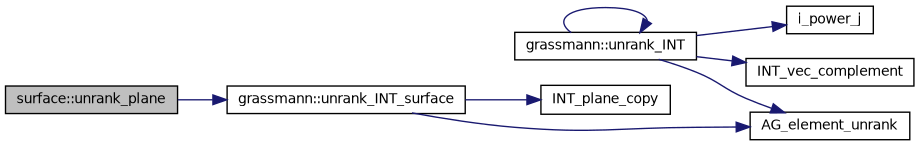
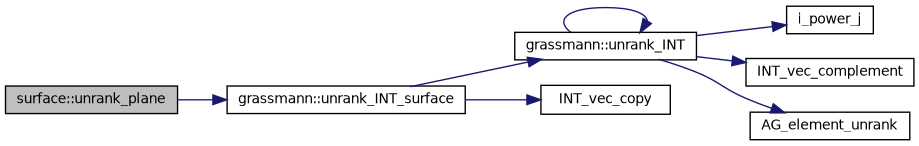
node "INT_plane_copy": label "INT_plane_copy" -> "INT_vec_copy"
edge "grassmann::unrank_INT_surface" -> "AG_element_unrank": now "grassmann::unrank_INT_surface" -> "grassmann::unrank_INT"
